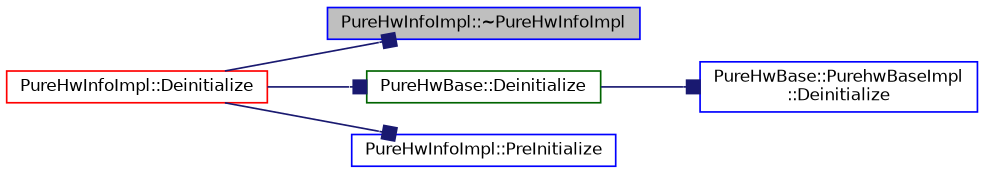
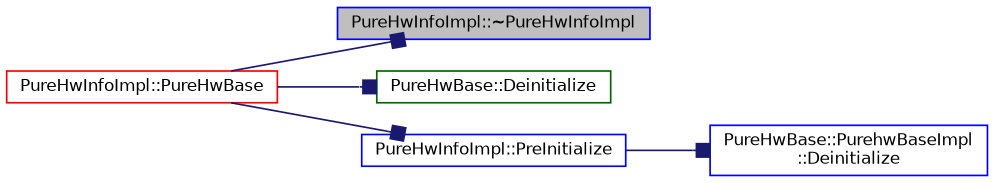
node "PureHwInfoImpl::Deinitialize": label "PureHwInfoImpl::Deinitialize" -> "PureHwInfoImpl::PureHwBase"
edge "PureHwBase::Deinitialize" -> "PureHwBase::PurehwBaseImpl ::Deinitialize": now "PureHwInfoImpl::PreInitialize" -> "PureHwBase::PurehwBaseImpl ::Deinitialize"
